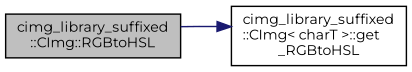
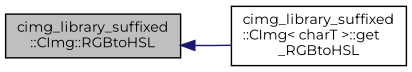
edge "cimg_library_suffixed ::CImg::RGBtoHSL" -> "cimg_library_suffixed ::CImg< charT >::get _RGBtoHSL": reversed
